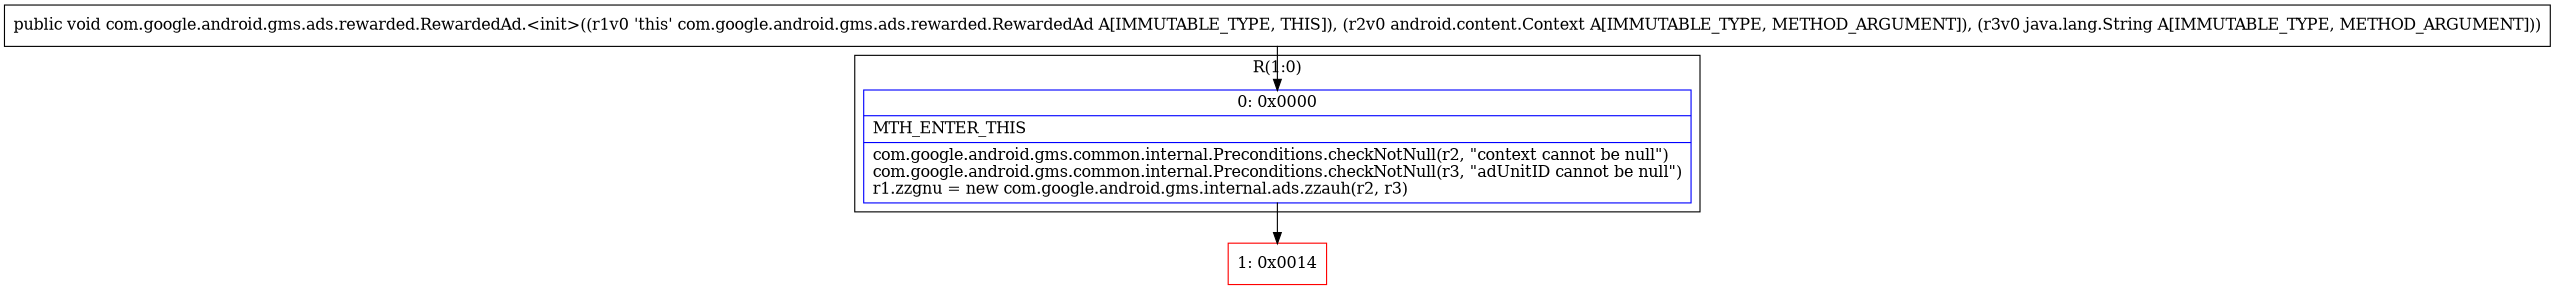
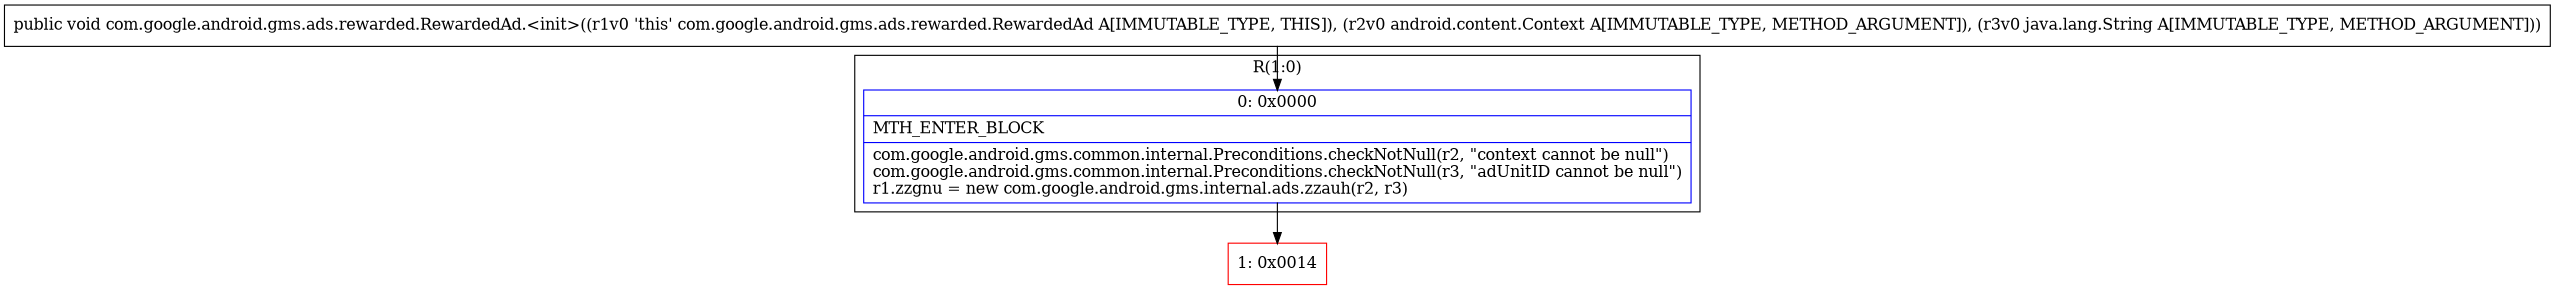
node "0: 0x0000": text "MTH_ENTER_THIS" -> "MTH_ENTER_BLOCK"
